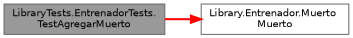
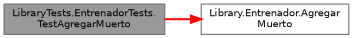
node "Library.Entrenador.Muerto Muerto": label "Library.Entrenador.Muerto Muerto" -> "Library.Entrenador.Agregar Muerto"
